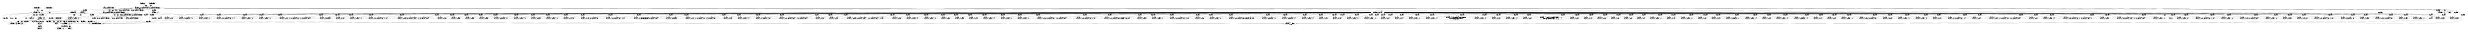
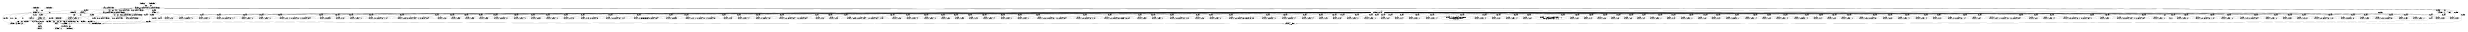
node "(Literal,8)": label "(Literal,8)" -> "(MethodReturn,8)"
